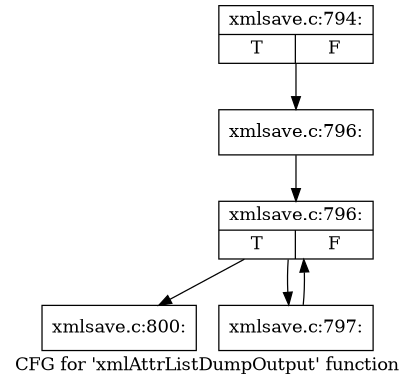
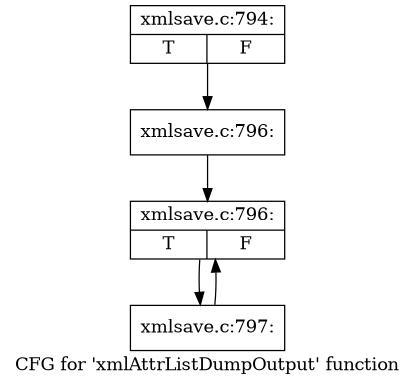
node "xmlsave.c:800:": removed
